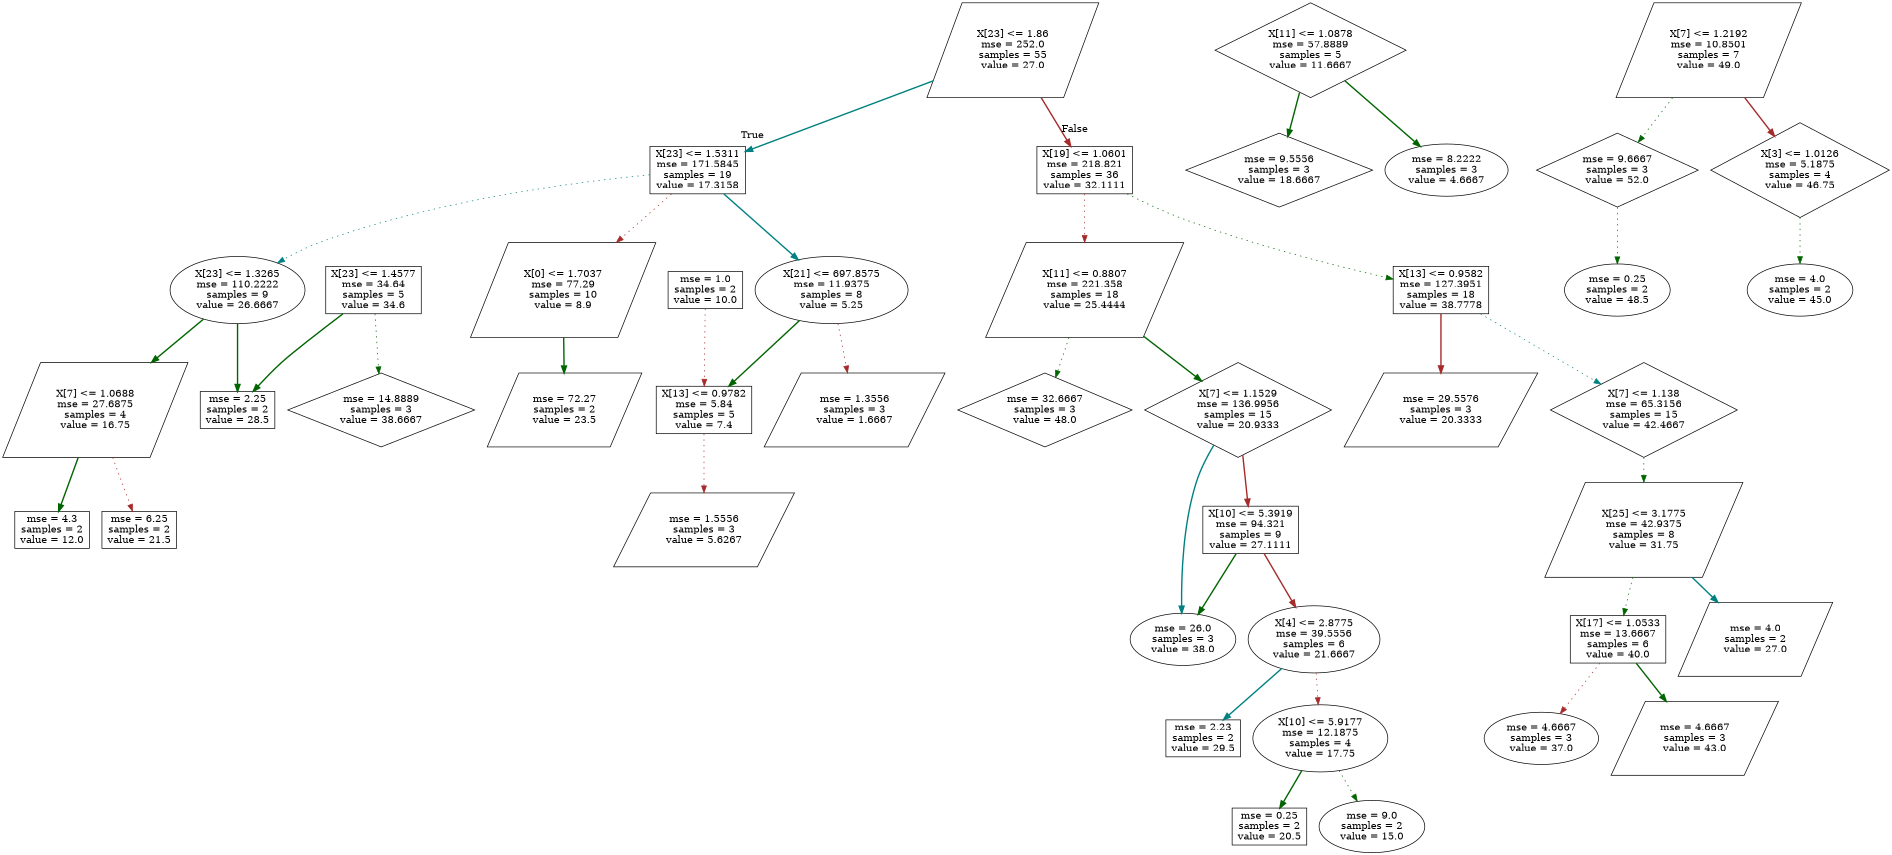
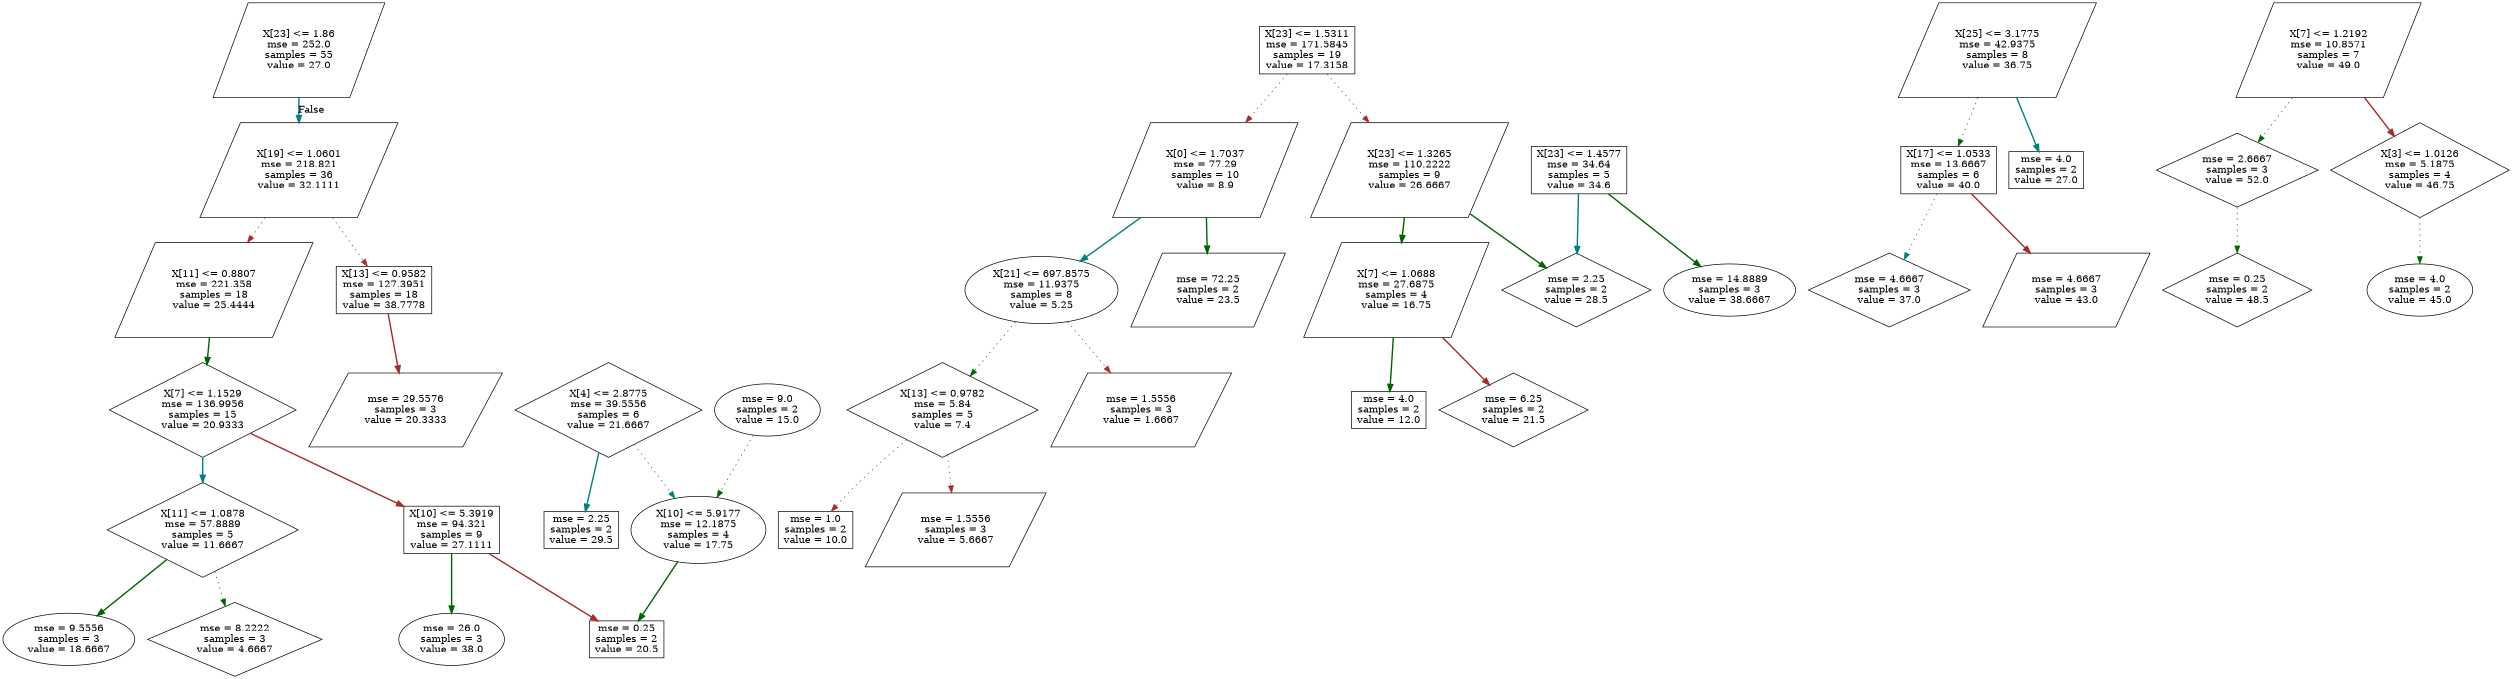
node "X[7] <= 1.2192 mse = 10.8501 samples = 7 value = 49.0": label "X[7] <= 1.2192 mse = 10.8501 samples = 7 value = 49.0" -> "X[7] <= 1.2192 mse = 10.8571 samples = 7 value = 49.0"
edge "X[11] <= 1.0878 mse = 57.8889 samples = 5 value = 11.6667" -> "mse = 8.2222 samples = 3 value = 4.6667": style bold -> dotted
edge "X[23] <= 1.86 mse = 252.0 samples = 55 value = 27.0" -> "X[23] <= 1.5311 mse = 171.5845 samples = 19 value = 17.3158": removed
edge "X[23] <= 1.86 mse = 252.0 samples = 55 value = 27.0" -> "X[19] <= 1.0601 mse = 218.821 samples = 36 value = 32.1111": color brown -> teal
node "X[19] <= 1.0601 mse = 218.821 samples = 36 value = 32.1111": shape box -> parallelogram
node "mse = 9.5556 samples = 3 value = 18.6667": shape diamond -> ellipse
node "mse = 8.2222 samples = 3 value = 4.6667": shape ellipse -> diamond
node "mse = 9.6667 samples = 3 value = 52.0": label "mse = 9.6667 samples = 3 value = 52.0" -> "mse = 2.6667 samples = 3 value = 52.0"
edge "X[23] <= 1.5311 mse = 171.5845 samples = 19 value = 17.3158" -> "X[23] <= 1.3265 mse = 110.2222 samples = 9 value = 26.6667": color teal -> brown
edge "X[23] <= 1.5311 mse = 171.5845 samples = 19 value = 17.3158" -> "X[21] <= 697.8575 mse = 11.9375 samples = 8 value = 5.25": now "X[0] <= 1.7037 mse = 77.29 samples = 10 value = 8.9" -> "X[21] <= 697.8575 mse = 11.9375 samples = 8 value = 5.25"
edge "X[19] <= 1.0601 mse = 218.821 samples = 36 value = 32.1111" -> "X[13] <= 0.9582 mse = 127.3951 samples = 18 value = 38.7778": color darkgreen -> brown
node "X[23] <= 1.3265 mse = 110.2222 samples = 9 value = 26.6667": shape ellipse -> parallelogram
node "mse = 0.25 samples = 2 value = 48.5": shape ellipse -> diamond
edge "X[23] <= 1.4577 mse = 34.64 samples = 5 value = 34.6" -> "mse = 14.8889 samples = 3 value = 38.6667": style dotted -> bold
edge "mse = 1.0 samples = 2 value = 10.0" -> "X[13] <= 0.9782 mse = 5.84 samples = 5 value = 7.4": reversed
edge "X[23] <= 1.4577 mse = 34.64 samples = 5 value = 34.6" -> "mse = 2.25 samples = 2 value = 28.5": color darkgreen -> teal
edge "X[21] <= 697.8575 mse = 11.9375 samples = 8 value = 5.25" -> "X[13] <= 0.9782 mse = 5.84 samples = 5 value = 7.4": style bold -> dotted
node "mse = 2.25 samples = 2 value = 28.5": shape box -> diamond
node "mse = 14.8889 samples = 3 value = 38.6667": shape diamond -> ellipse
node "mse = 72.27 samples = 2 value = 23.5": label "mse = 72.27 samples = 2 value = 23.5" -> "mse = 72.25 samples = 2 value = 23.5"
node "X[13] <= 0.9782 mse = 5.84 samples = 5 value = 7.4": shape box -> diamond
node "mse = 1.3556 samples = 3 value = 1.6667": label "mse = 1.3556 samples = 3 value = 1.6667" -> "mse = 1.5556 samples = 3 value = 1.6667"
node "mse = 32.6667 samples = 3 value = 48.0": removed
node "X[7] <= 1.138 mse = 65.3156 samples = 15 value = 42.4667": removed
edge "X[7] <= 1.0688 mse = 27.6875 samples = 4 value = 16.75" -> "mse = 6.25 samples = 2 value = 21.5": style dotted -> bold
edge "X[7] <= 1.1529 mse = 136.9956 samples = 15 value = 20.9333" -> "mse = 26.0 samples = 3 value = 38.0": now "X[7] <= 1.1529 mse = 136.9956 samples = 15 value = 20.9333" -> "X[11] <= 1.0878 mse = 57.8889 samples = 5 value = 11.6667"
node "mse = 4.3 samples = 2 value = 12.0": label "mse = 4.3 samples = 2 value = 12.0" -> "mse = 4.0 samples = 2 value = 12.0"
node "mse = 6.25 samples = 2 value = 21.5": shape box -> diamond
node "mse = 1.5556 samples = 3 value = 5.6267": label "mse = 1.5556 samples = 3 value = 5.6267" -> "mse = 1.5556 samples = 3 value = 5.6667"
node "X[25] <= 3.1775 mse = 42.9375 samples = 8 value = 31.75": label "X[25] <= 3.1775 mse = 42.9375 samples = 8 value = 31.75" -> "X[25] <= 3.1775 mse = 42.9375 samples = 8 value = 36.75"
edge "X[10] <= 5.3919 mse = 94.321 samples = 9 value = 27.1111" -> "X[4] <= 2.8775 mse = 39.5556 samples = 6 value = 21.6667": now "X[10] <= 5.3919 mse = 94.321 samples = 9 value = 27.1111" -> "mse = 0.25 samples = 2 value = 20.5"
node "X[4] <= 2.8775 mse = 39.5556 samples = 6 value = 21.6667": shape ellipse -> diamond
node "mse = 4.0 samples = 2 value = 27.0": shape parallelogram -> box
edge "X[17] <= 1.0533 mse = 13.6667 samples = 6 value = 40.0" -> "mse = 4.6667 samples = 3 value = 43.0": color darkgreen -> brown
edge "X[4] <= 2.8775 mse = 39.5556 samples = 6 value = 21.6667" -> "X[10] <= 5.9177 mse = 12.1875 samples = 4 value = 17.75": color brown -> teal
edge "X[17] <= 1.0533 mse = 13.6667 samples = 6 value = 40.0" -> "mse = 4.6667 samples = 3 value = 37.0": color brown -> teal
node "mse = 2.23 samples = 2 value = 29.5": label "mse = 2.23 samples = 2 value = 29.5" -> "mse = 2.25 samples = 2 value = 29.5"
node "mse = 4.6667 samples = 3 value = 37.0": shape ellipse -> diamond
edge "X[10] <= 5.9177 mse = 12.1875 samples = 4 value = 17.75" -> "mse = 9.0 samples = 2 value = 15.0": reversed
